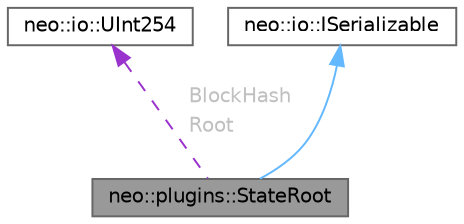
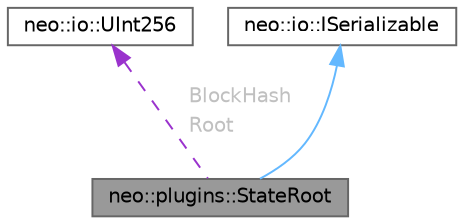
node "neo::io::UInt254": label "neo::io::UInt254" -> "neo::io::UInt256"
